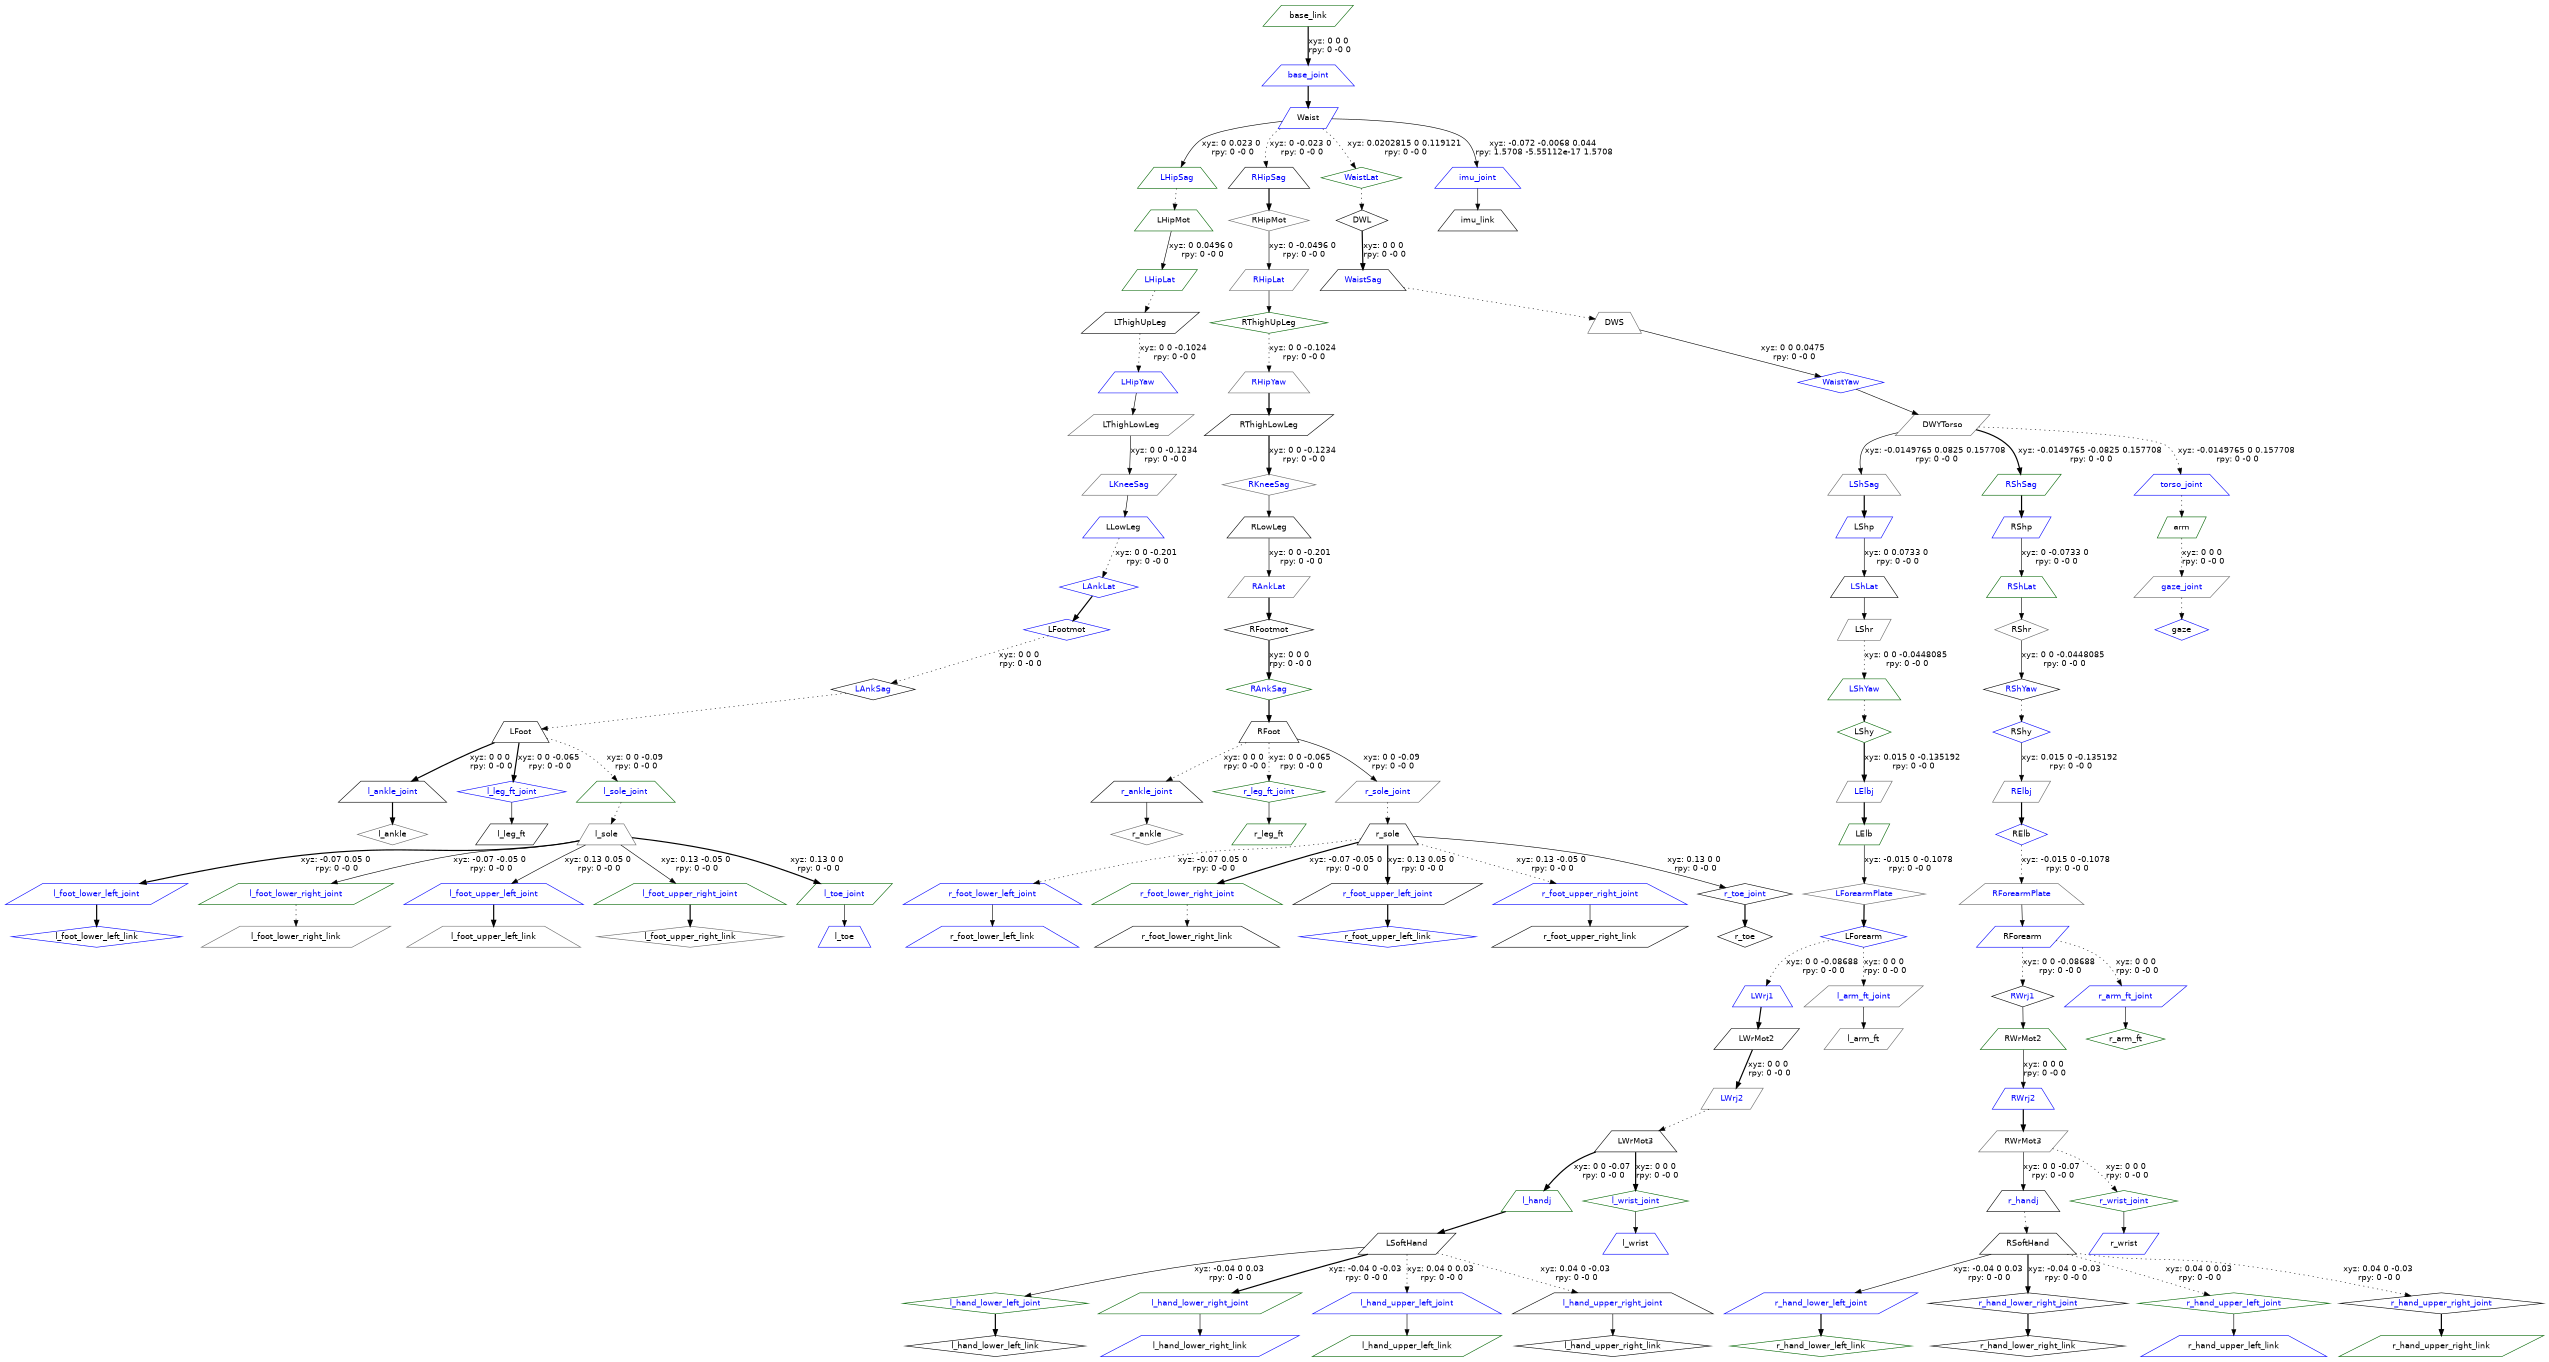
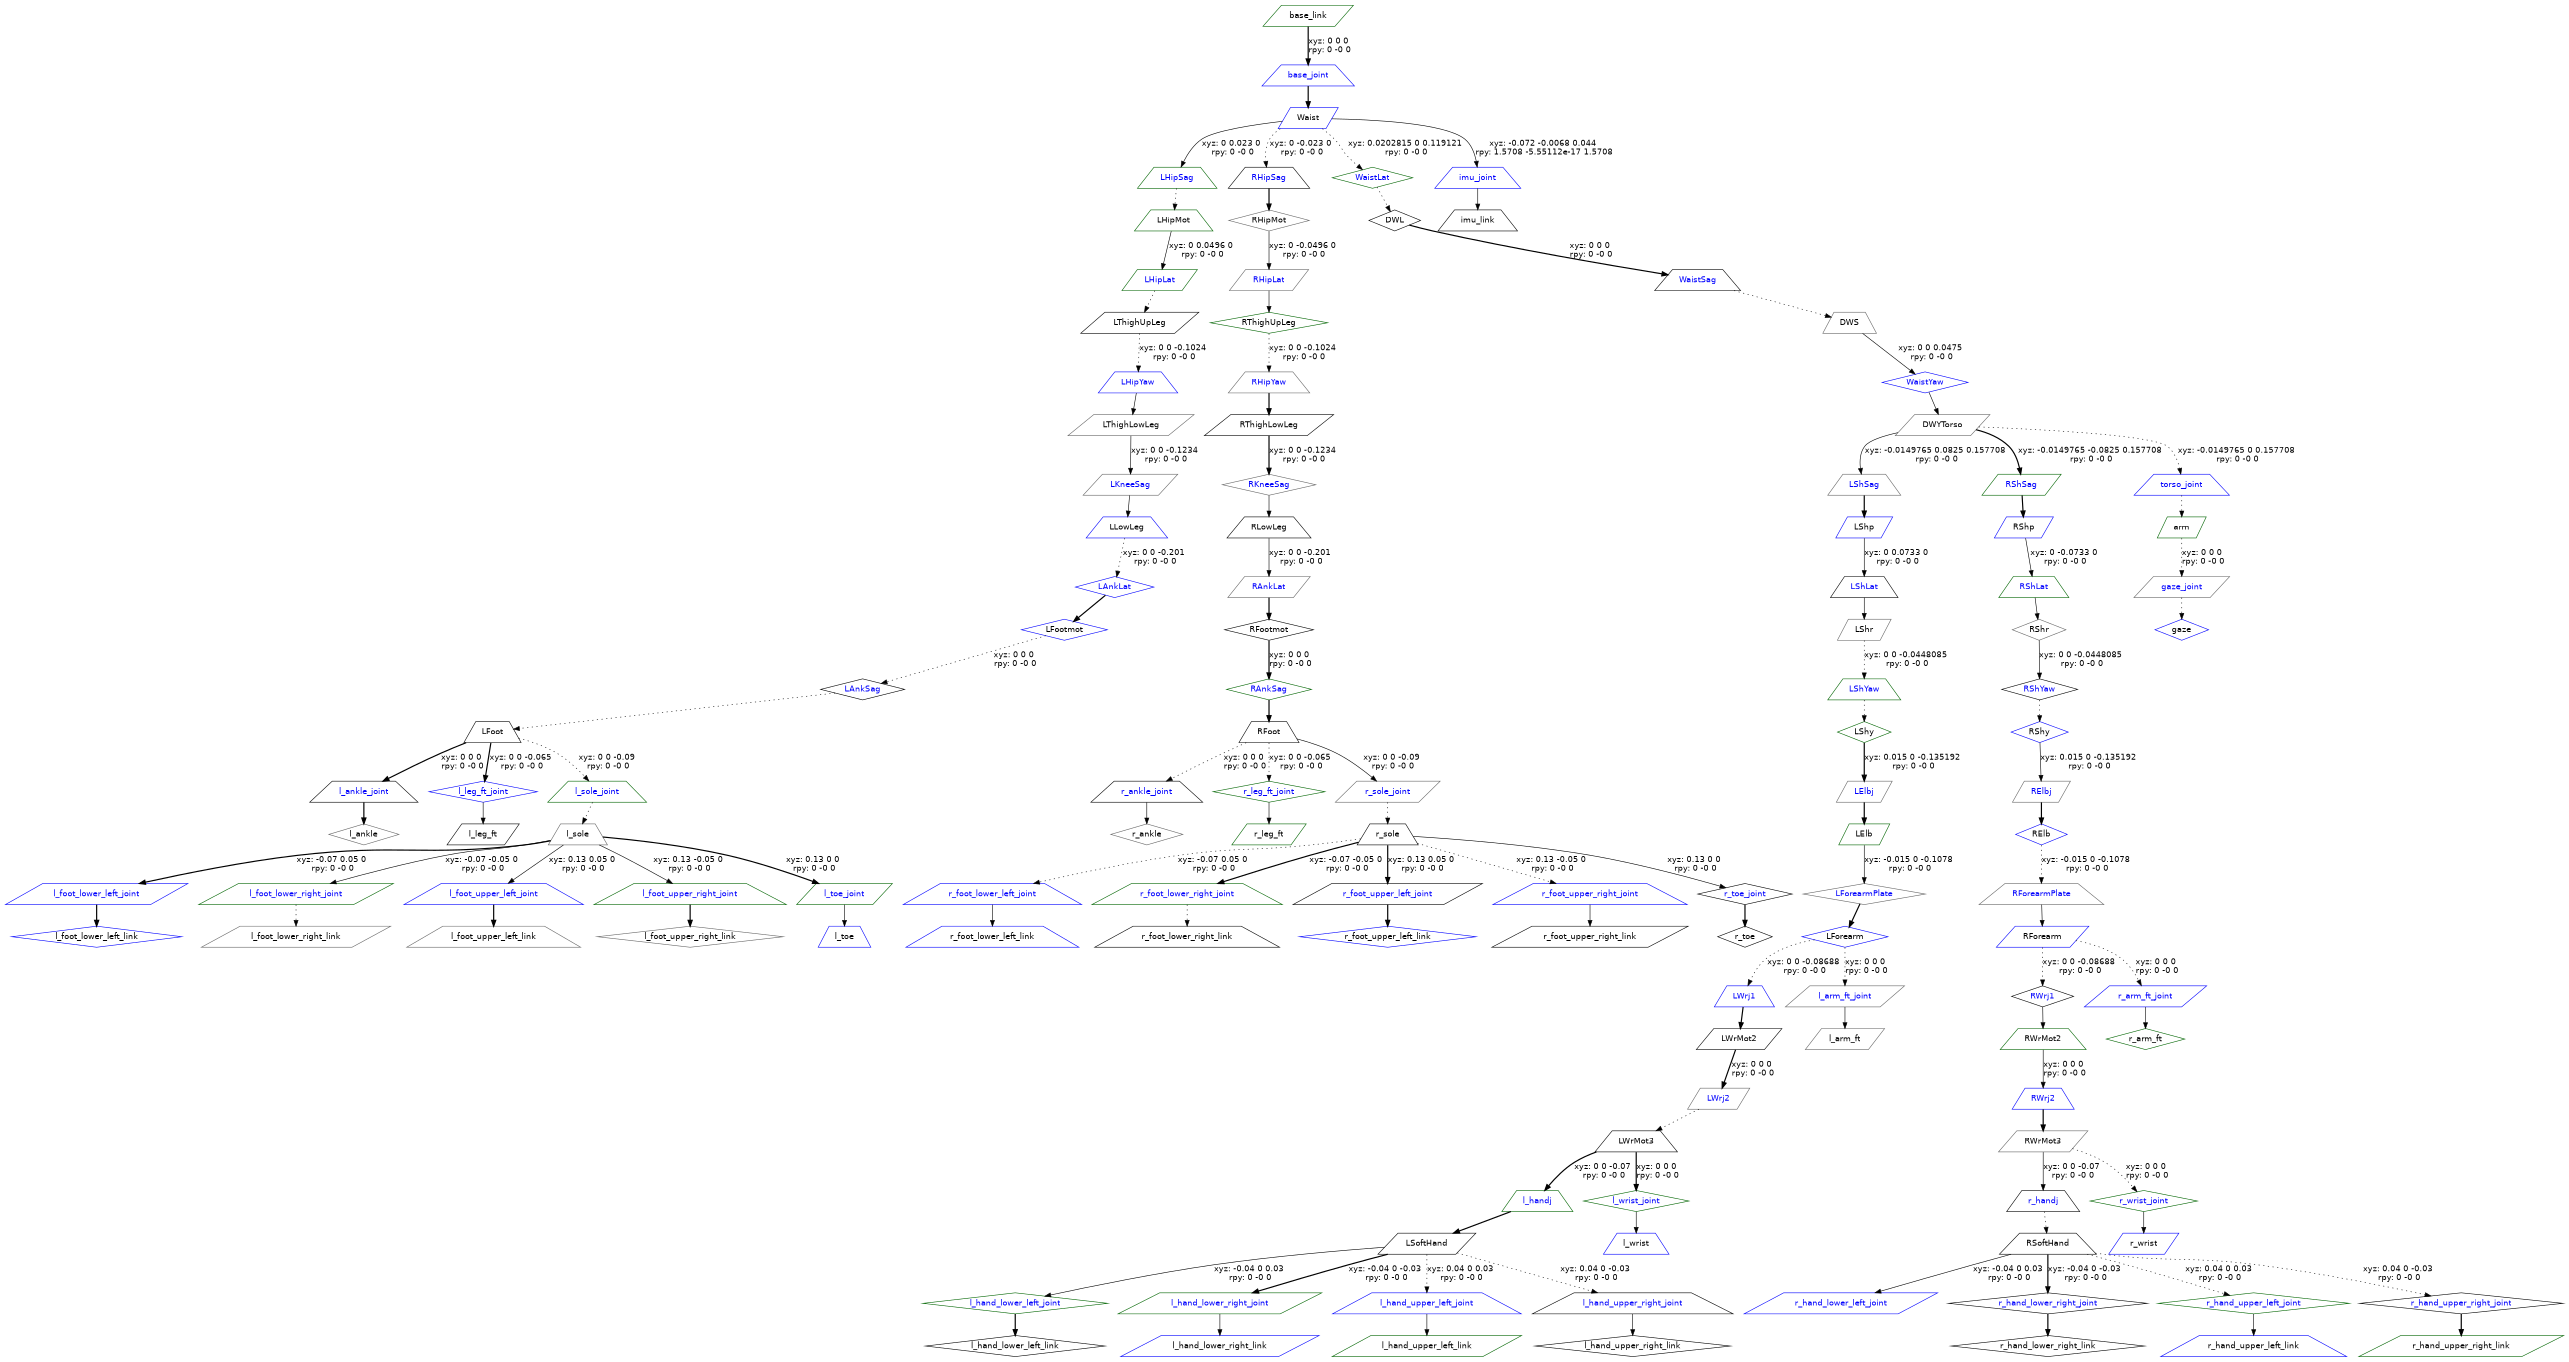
node "r_hand_lower_left_link": removed
